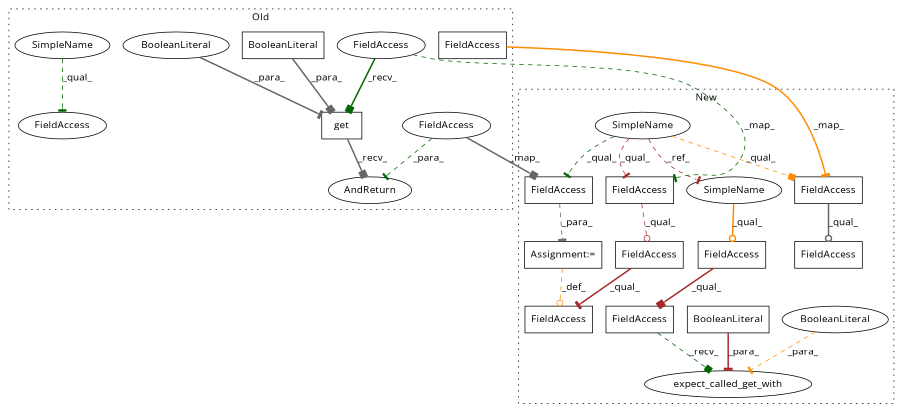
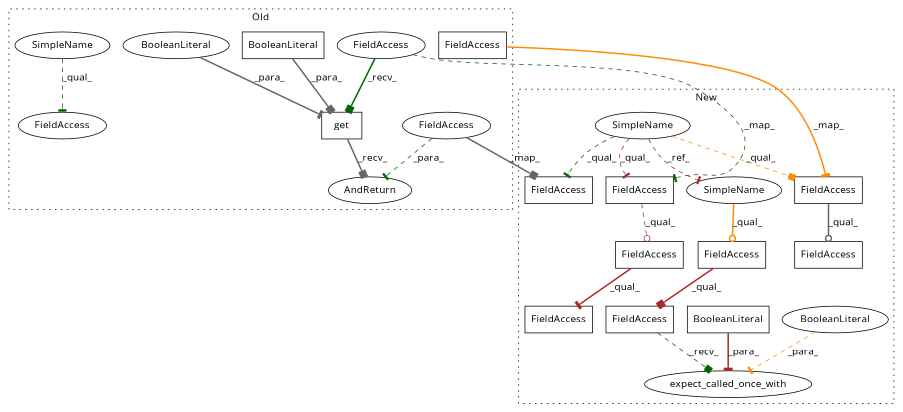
node "Assignment:=": removed
node "expect_called_get_with": label "expect_called_get_with" -> "expect_called_once_with"
